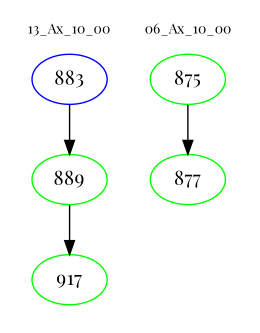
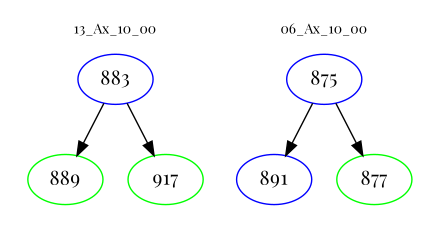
node "875": color green -> blue
node "891": added
edge "889" -> "917": now "883" -> "917"
